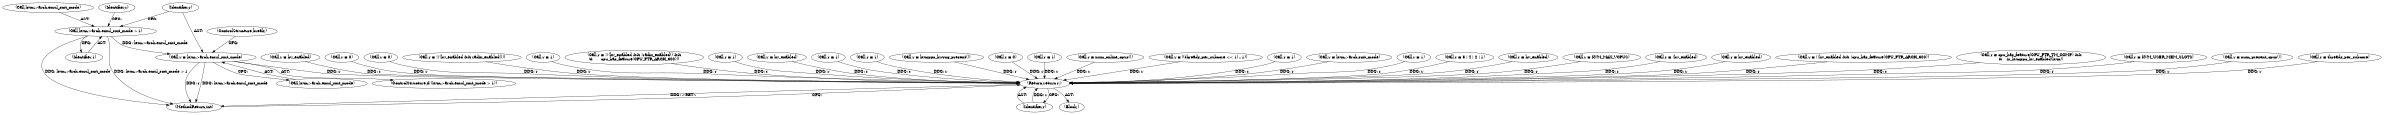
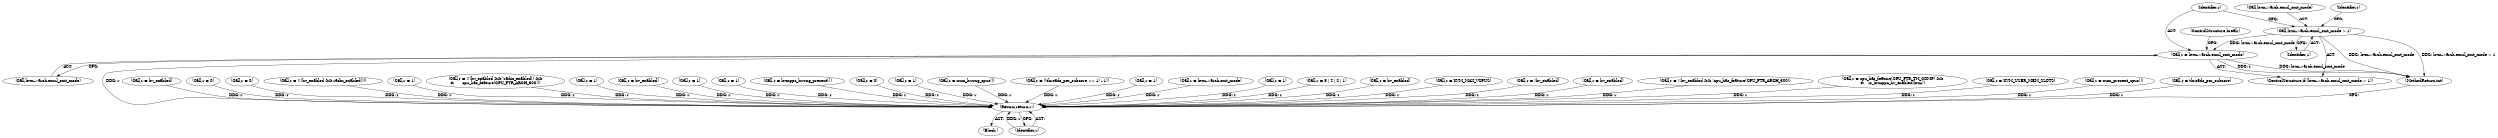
edge "(Call,kvm->arch.emul_smt_mode > 1)" -> "(ControlStructure,if (kvm->arch.emul_smt_mode > 1))": added, label "AST:"
node "(Call,r = num_online_cpus())": label "(Call,r = num_online_cpus())" -> "(Call,r = num_hwrng_cpus())"
edge "(Return,return r;)" -> "(MethodReturn,int)": removed, label "DDG: <RET>"
